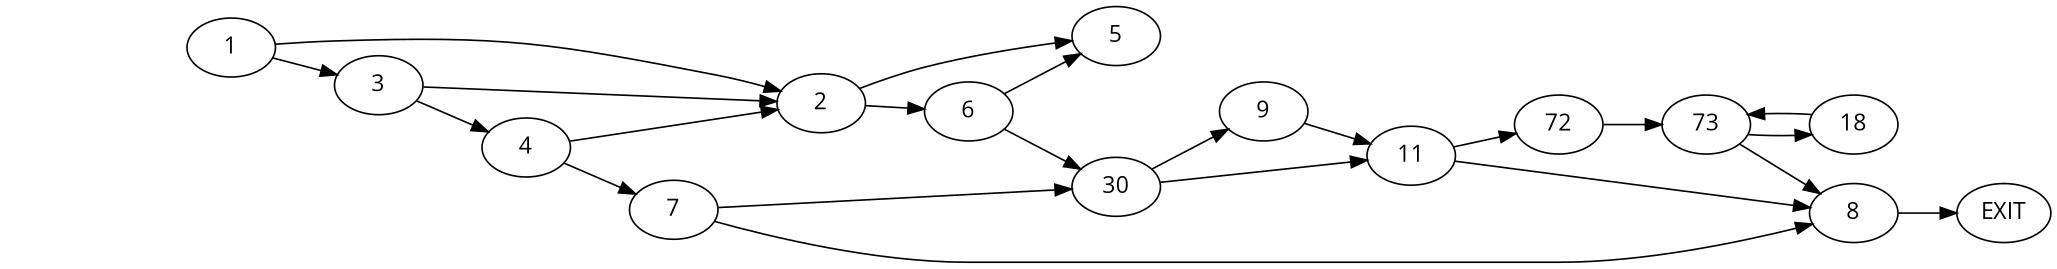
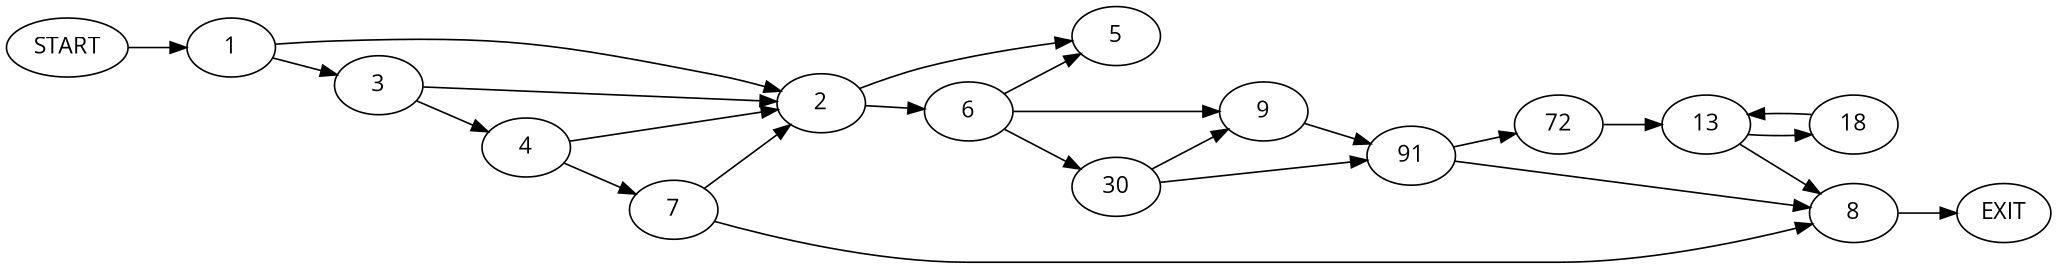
node "START": added
edge "6" -> "9": added
node "73": label "73" -> "13"
node "11": label "11" -> "91"
edge "7" -> "30": now "7" -> "2"
